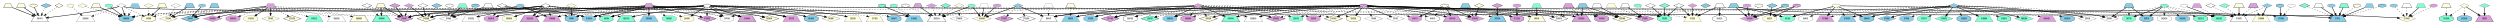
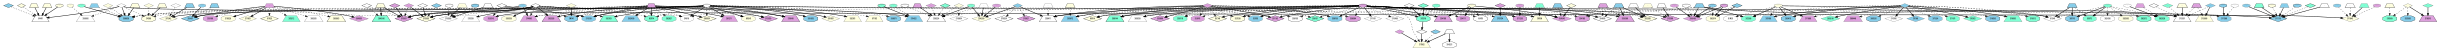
node "rtafpr1_1_1g_14": fillcolor aquamarine -> lightyellow
edge "odfpr1_0_3t_36" -> "375319": reversed
node "382566": fillcolor skyblue -> lightyellow
node "377719": shape trapezium -> diamond
